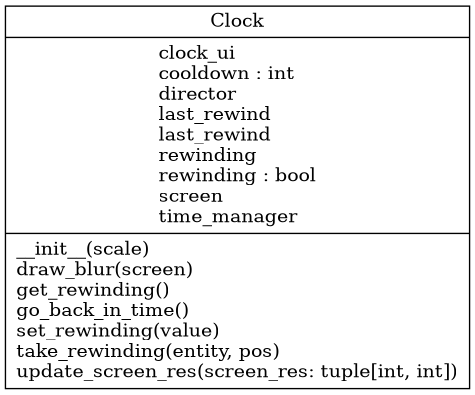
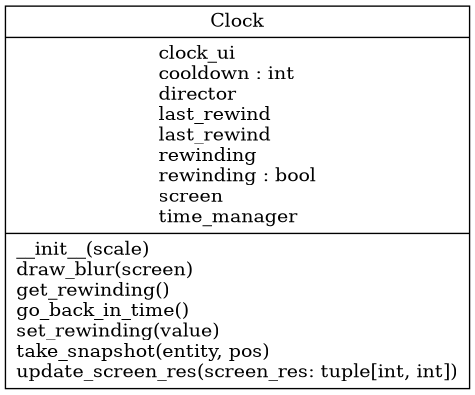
node "Clock": text "take_rewinding(entity, pos)" -> "take_snapshot(entity, pos)"
